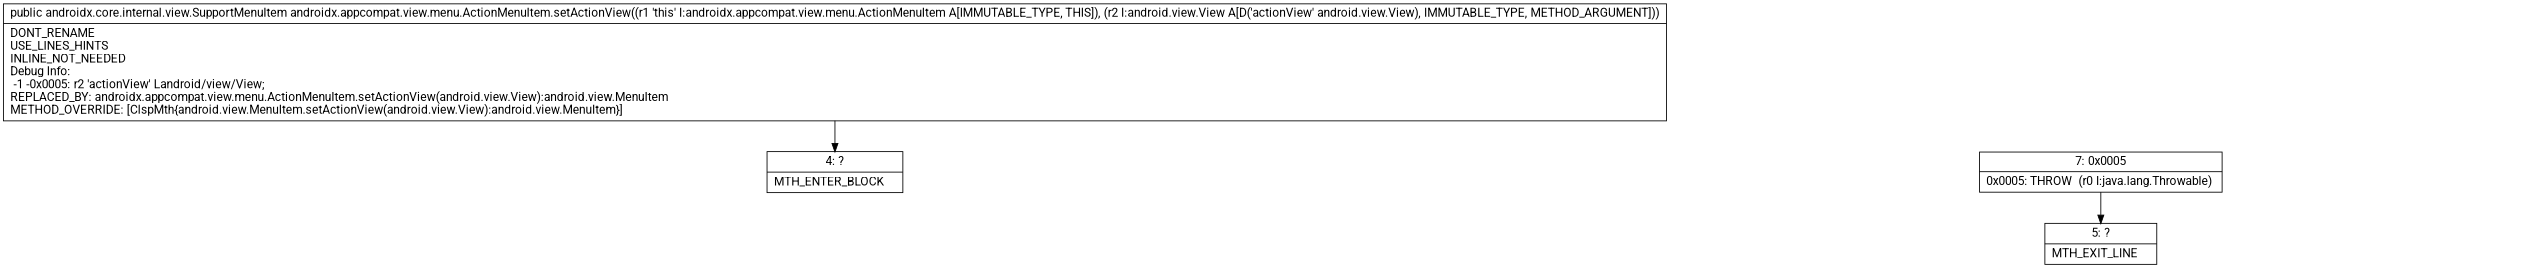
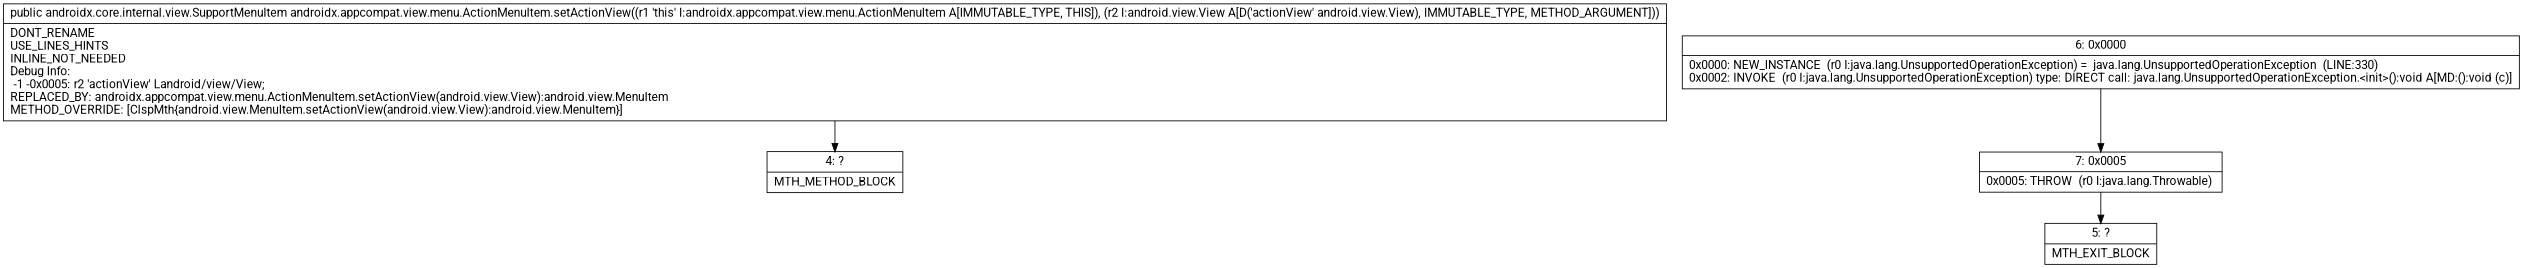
node "6: 0x0000": added
node "4: ?": text "MTH_ENTER_BLOCK" -> "MTH_METHOD_BLOCK"
node "5: ?": text "MTH_EXIT_LINE" -> "MTH_EXIT_BLOCK"
